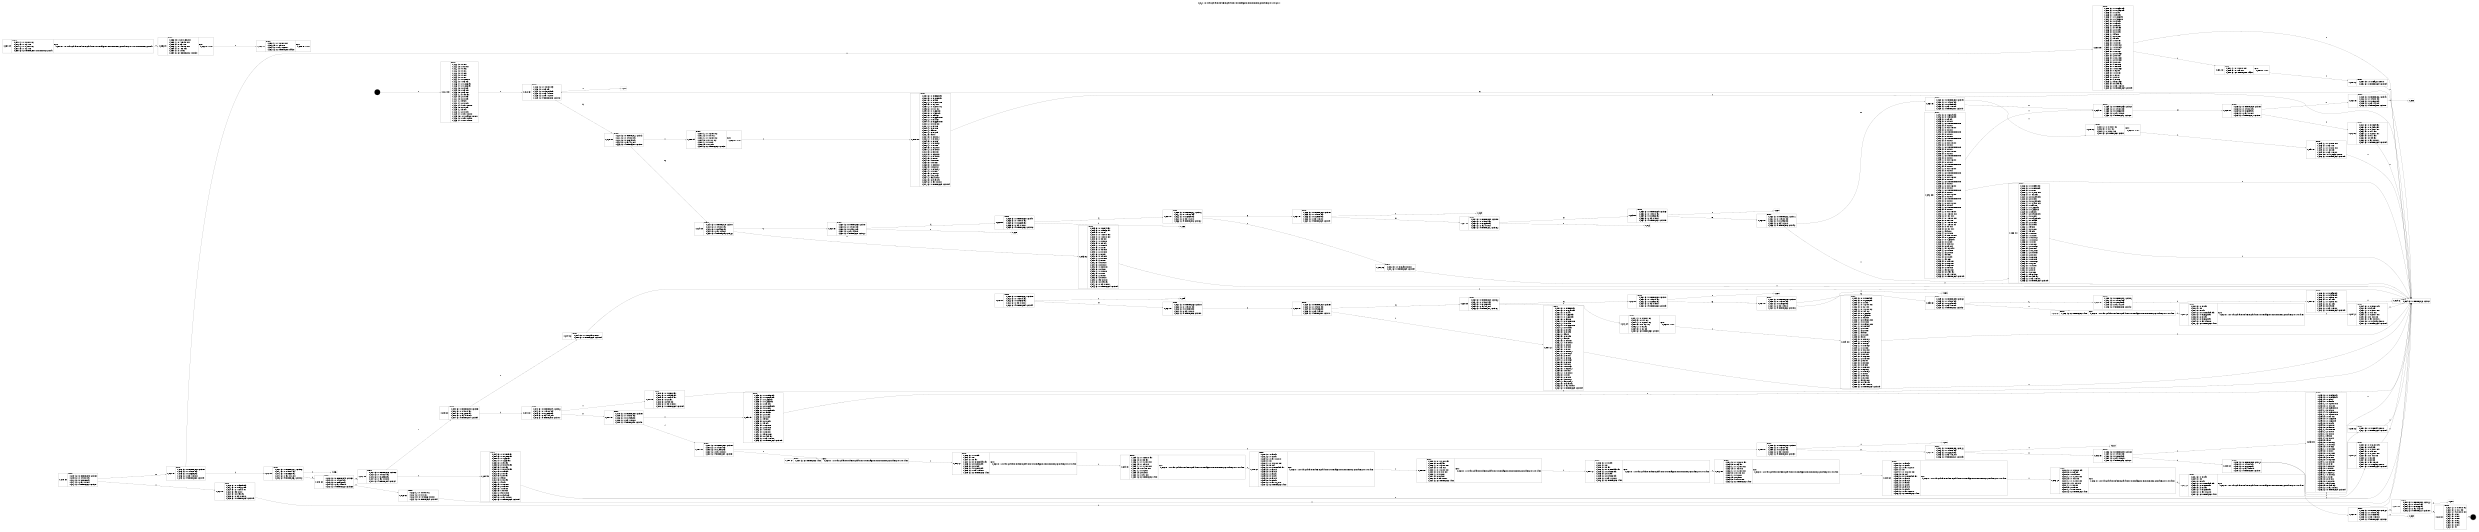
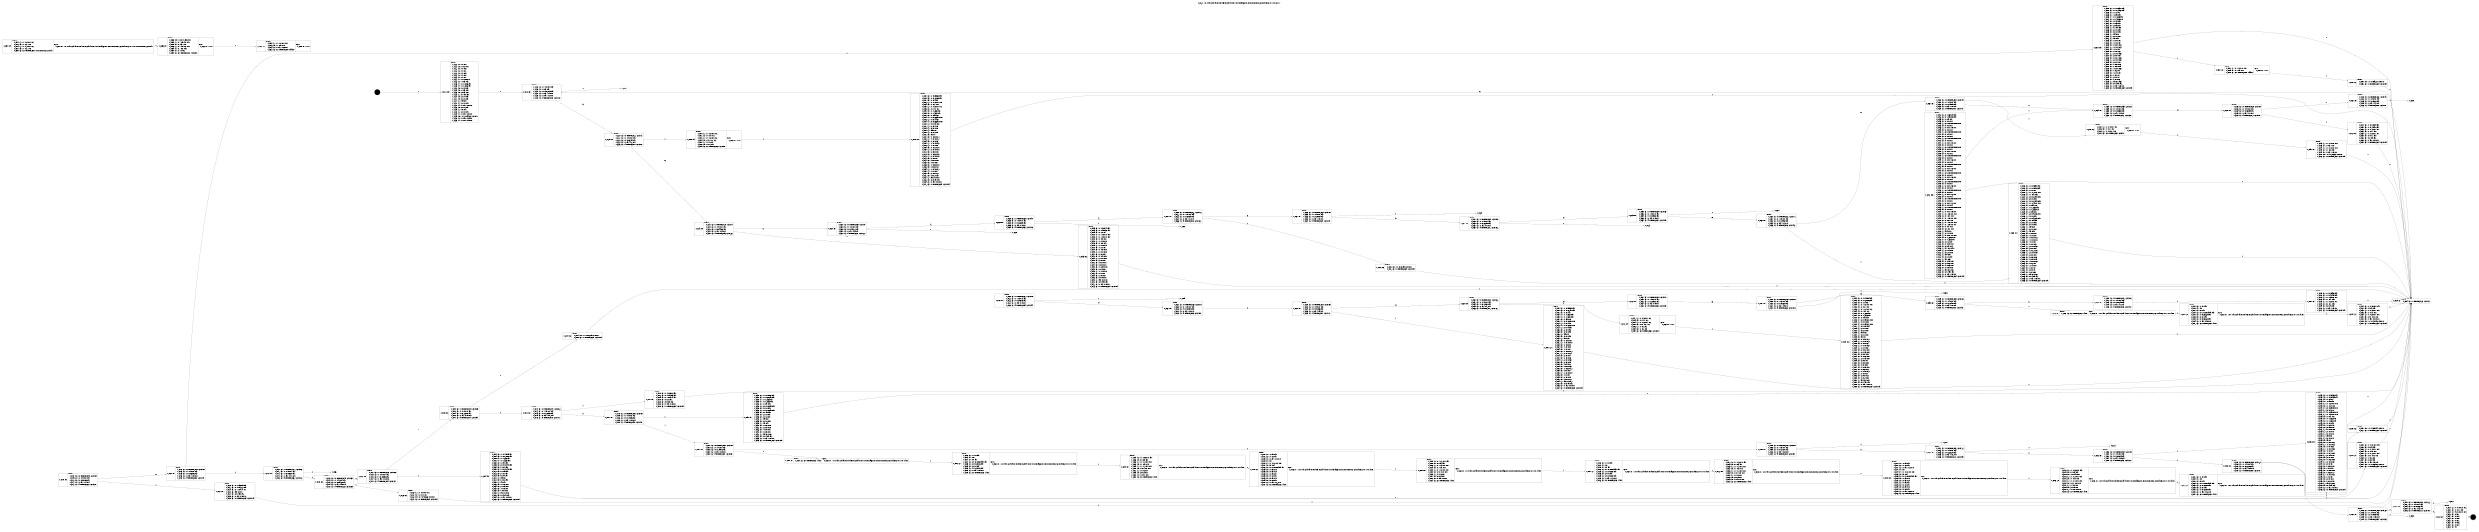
node "0x4025d8": removed
